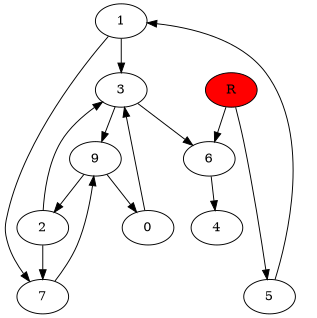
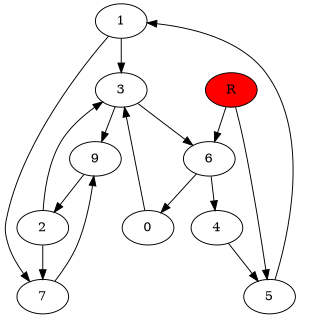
edge "9" -> "0": now "6" -> "0"
edge "4" -> "5": added
